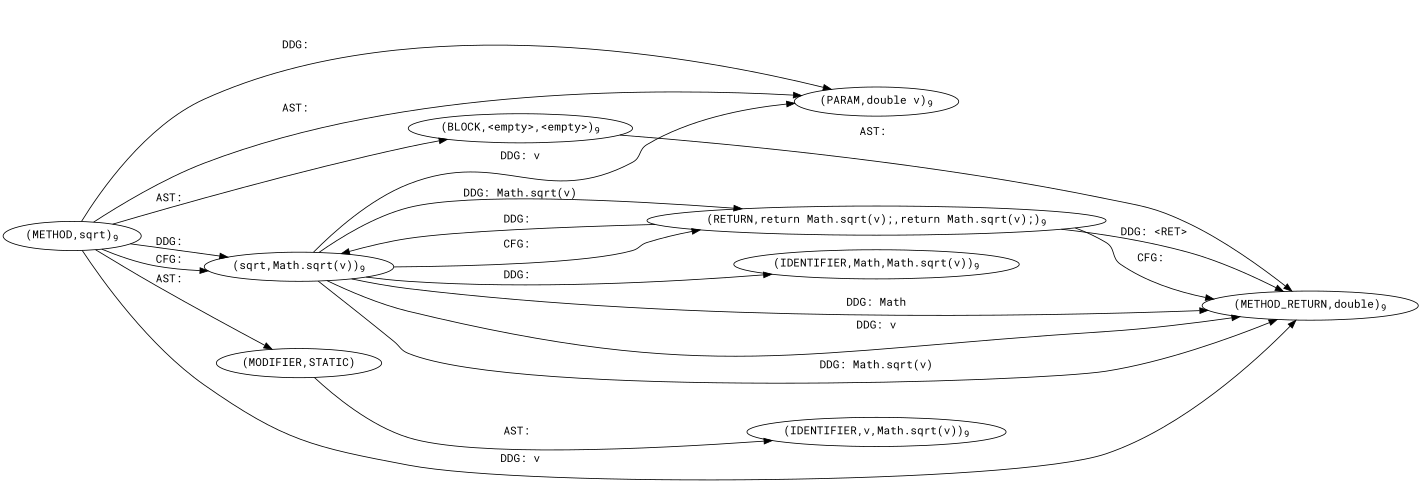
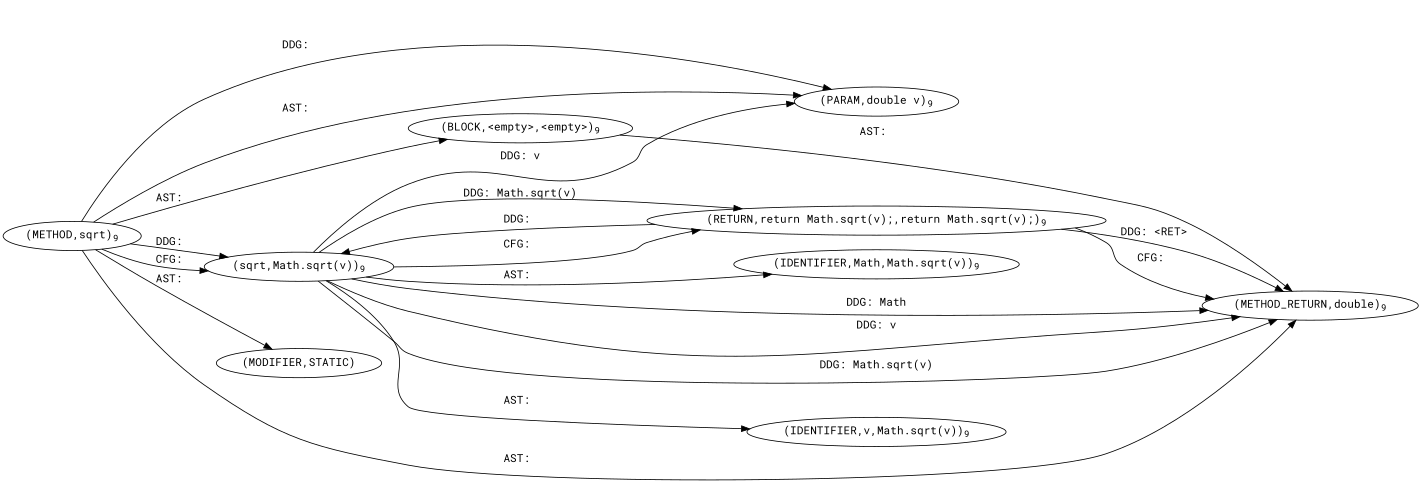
edge "(sqrt,Math.sqrt(v))" -> "(IDENTIFIER,Math,Math.sqrt(v))": label "DDG: " -> "AST: "
edge "(MODIFIER,STATIC)" -> "(IDENTIFIER,v,Math.sqrt(v))": now "(sqrt,Math.sqrt(v))" -> "(IDENTIFIER,v,Math.sqrt(v))"
edge "(METHOD,sqrt)" -> "(METHOD_RETURN,double)": label "DDG: v" -> "AST: "
